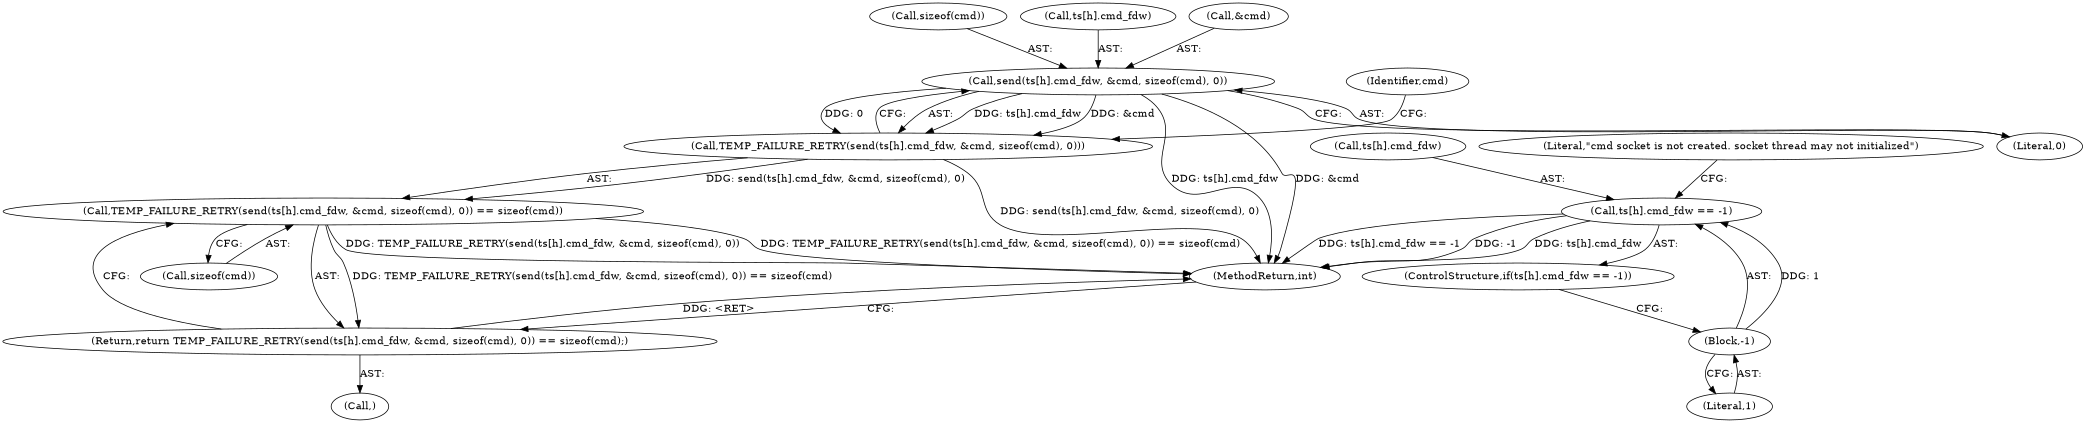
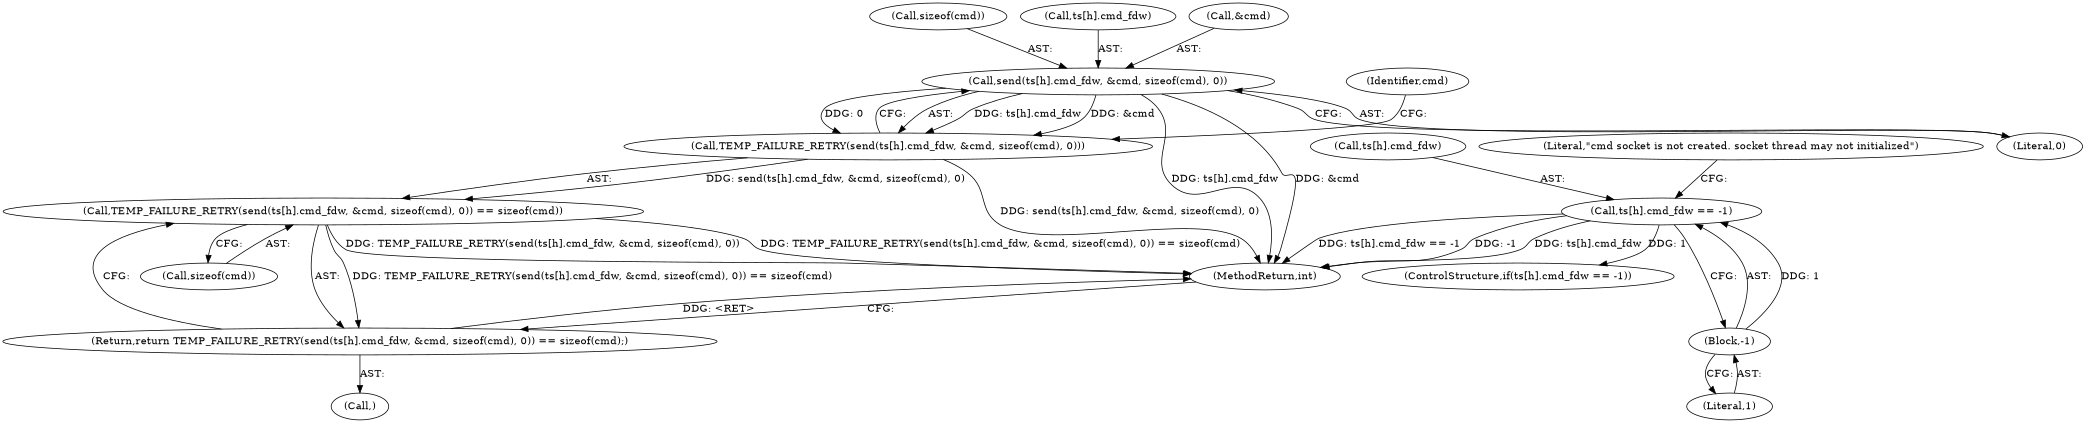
edge "(Call,ts[h].cmd_fdw == -1)" -> "(ControlStructure,if(ts[h].cmd_fdw == -1))": label "AST: " -> "DDG: 1"
edge "(ControlStructure,if(ts[h].cmd_fdw == -1))" -> "(Block,-1)": now "(Call,ts[h].cmd_fdw == -1)" -> "(Block,-1)"
